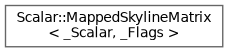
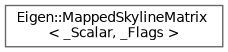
node "Scalar::MappedSkylineMatrix < _Scalar, _Flags >": label "Scalar::MappedSkylineMatrix < _Scalar, _Flags >" -> "Eigen::MappedSkylineMatrix < _Scalar, _Flags >"
